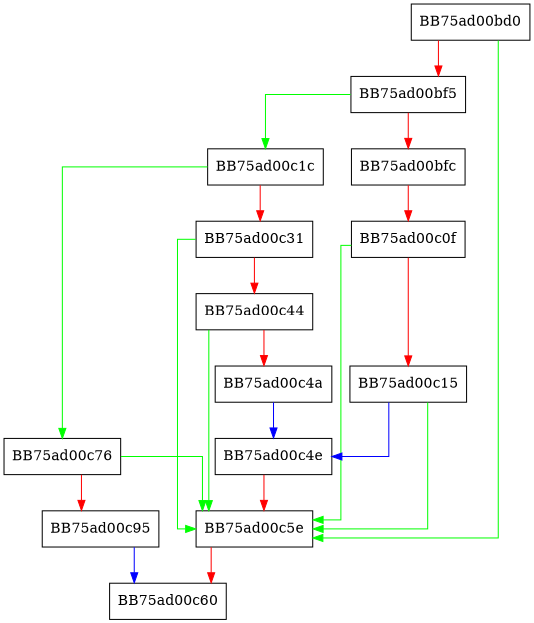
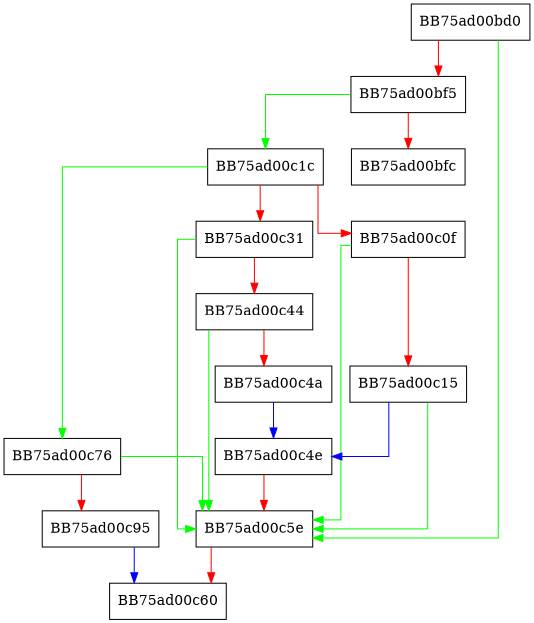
edge "BB75ad00bfc" -> "BB75ad00c0f": now "BB75ad00c1c" -> "BB75ad00c0f"
